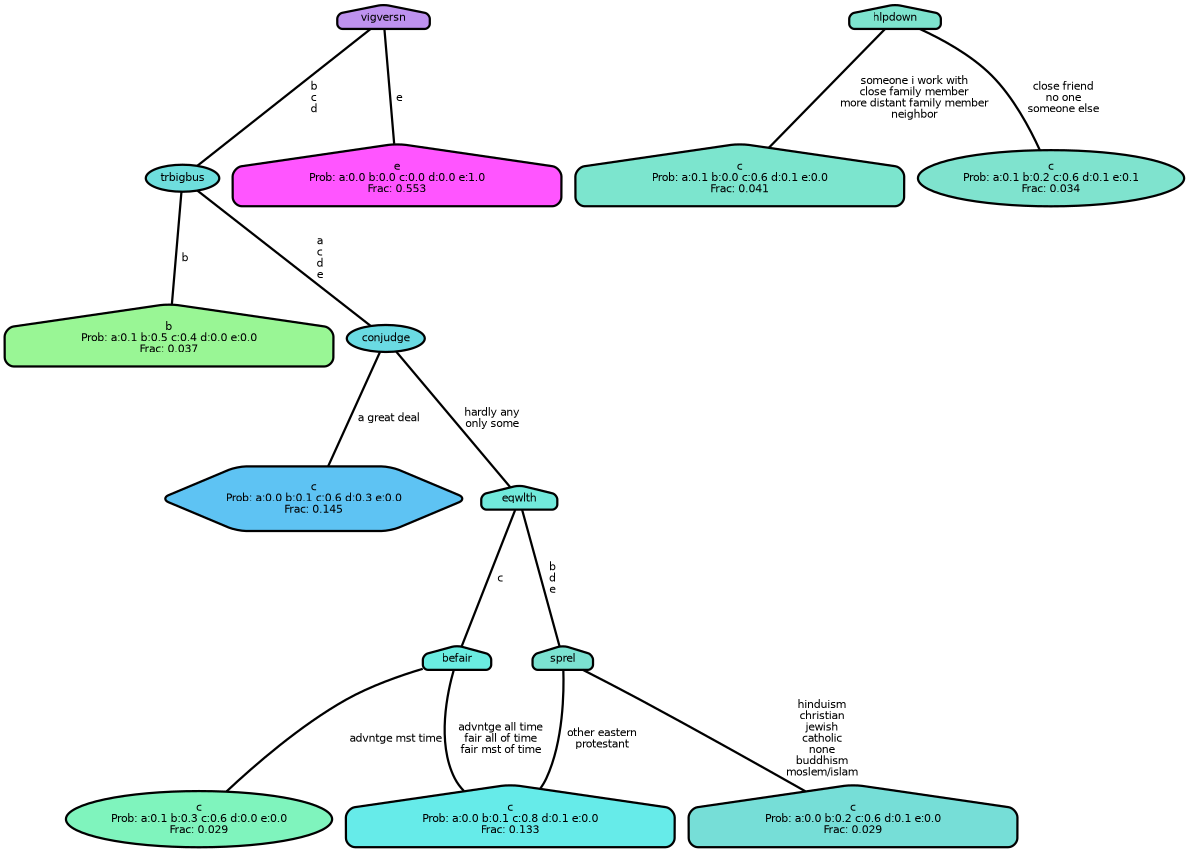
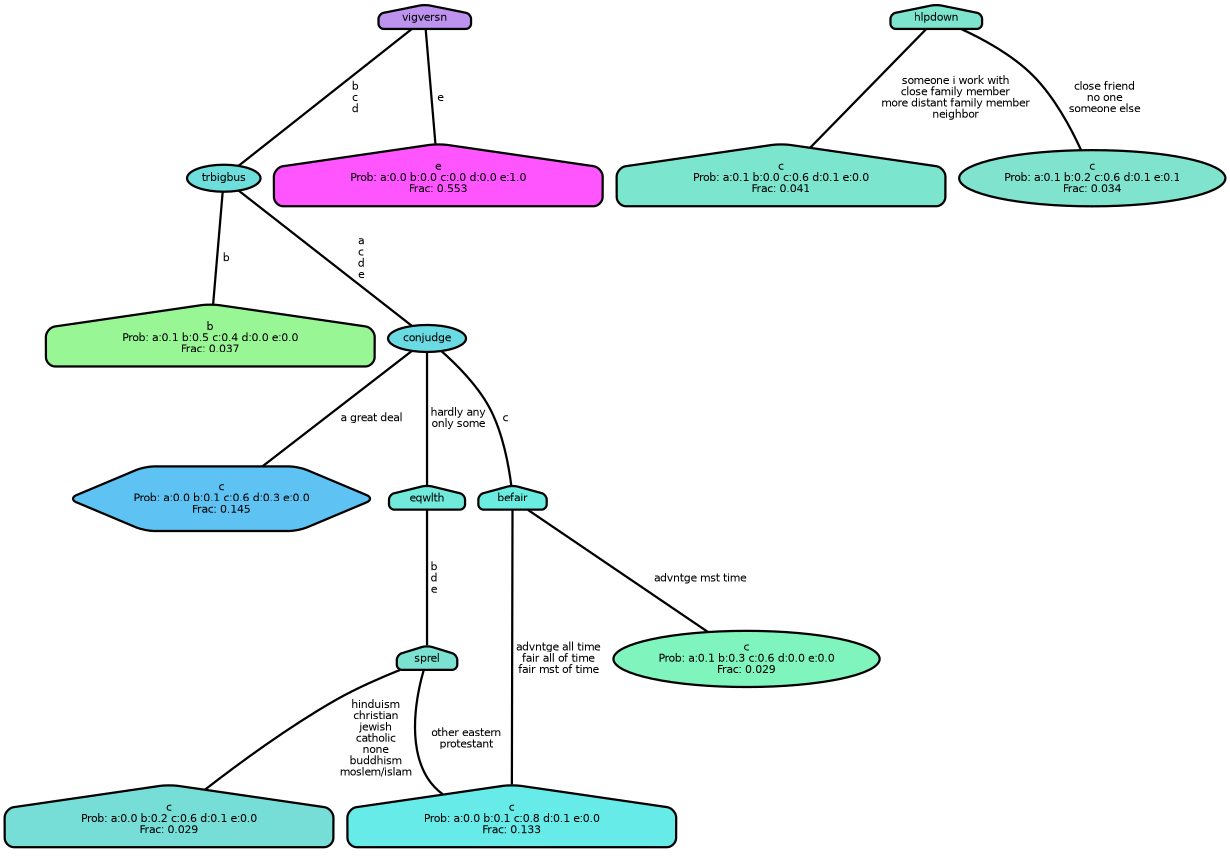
edge "eqwlth" -- "befair": now "conjudge" -- "befair"
